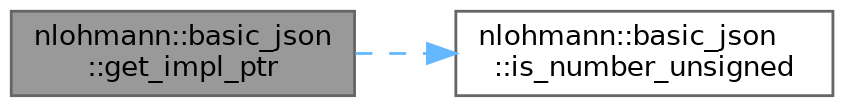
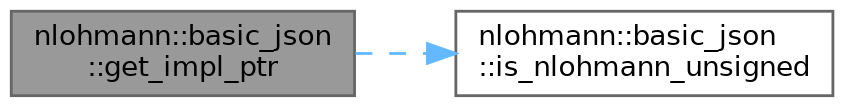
node "nlohmann::basic_json ::is_number_unsigned": label "nlohmann::basic_json ::is_number_unsigned" -> "nlohmann::basic_json ::is_nlohmann_unsigned"
